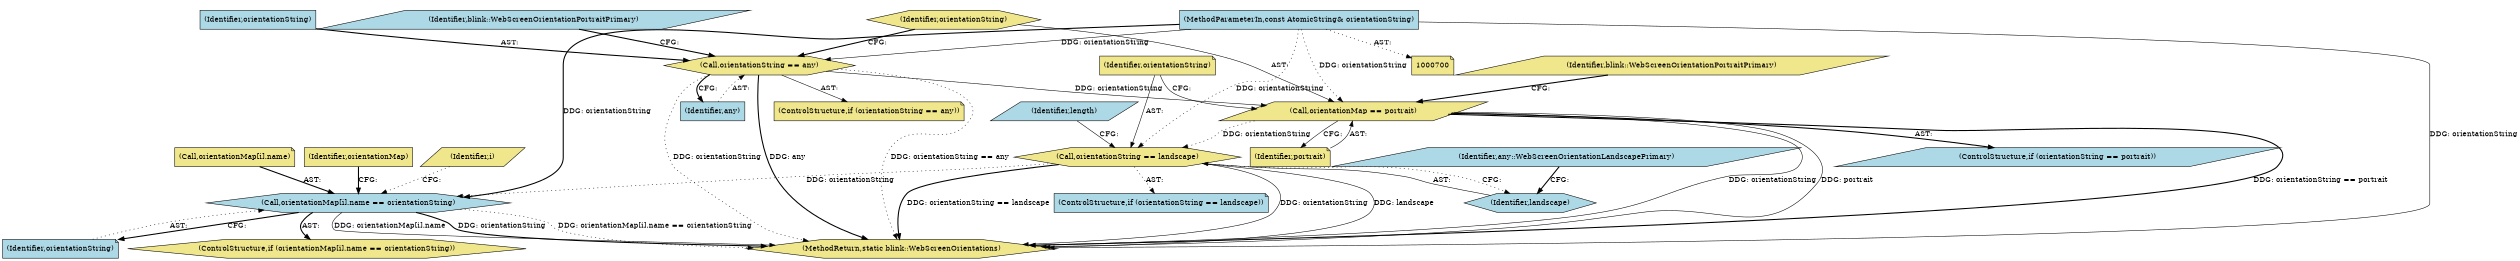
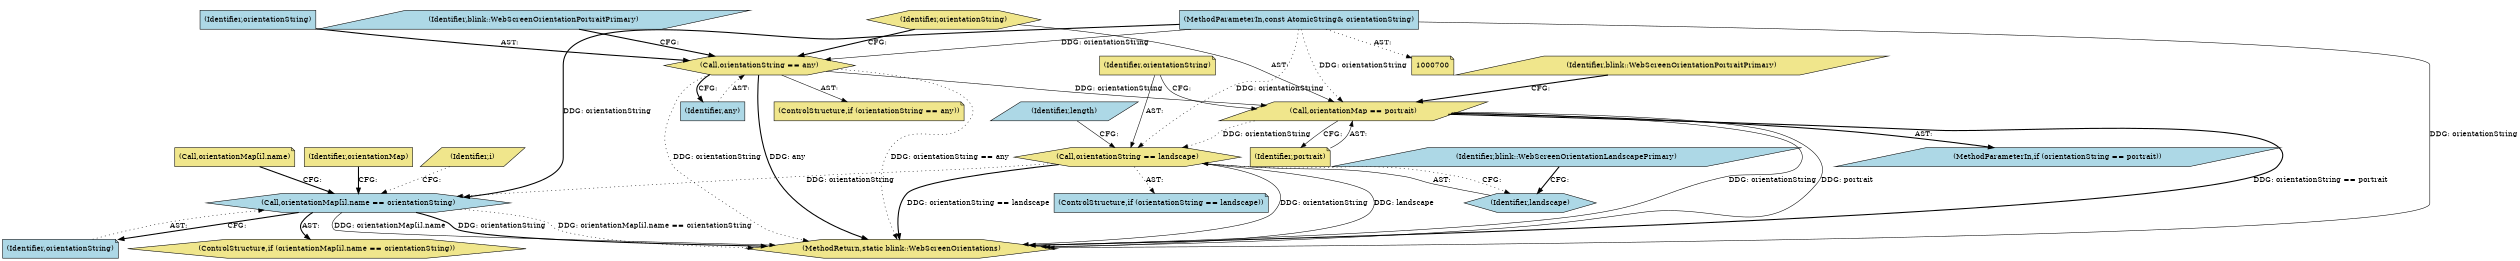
node "(Identifier,any::WebScreenOrientationLandscapePrimary)": label "(Identifier,any::WebScreenOrientationLandscapePrimary)" -> "(Identifier,blink::WebScreenOrientationLandscapePrimary)"
node "(ControlStructure,if (orientationString == portrait))": label "(ControlStructure,if (orientationString == portrait))" -> "(MethodParameterIn,if (orientationString == portrait))"
edge "(Call,orientationMap[i].name)" -> "(Call,orientationMap[i].name == orientationString)": label "AST: " -> "CFG: "
